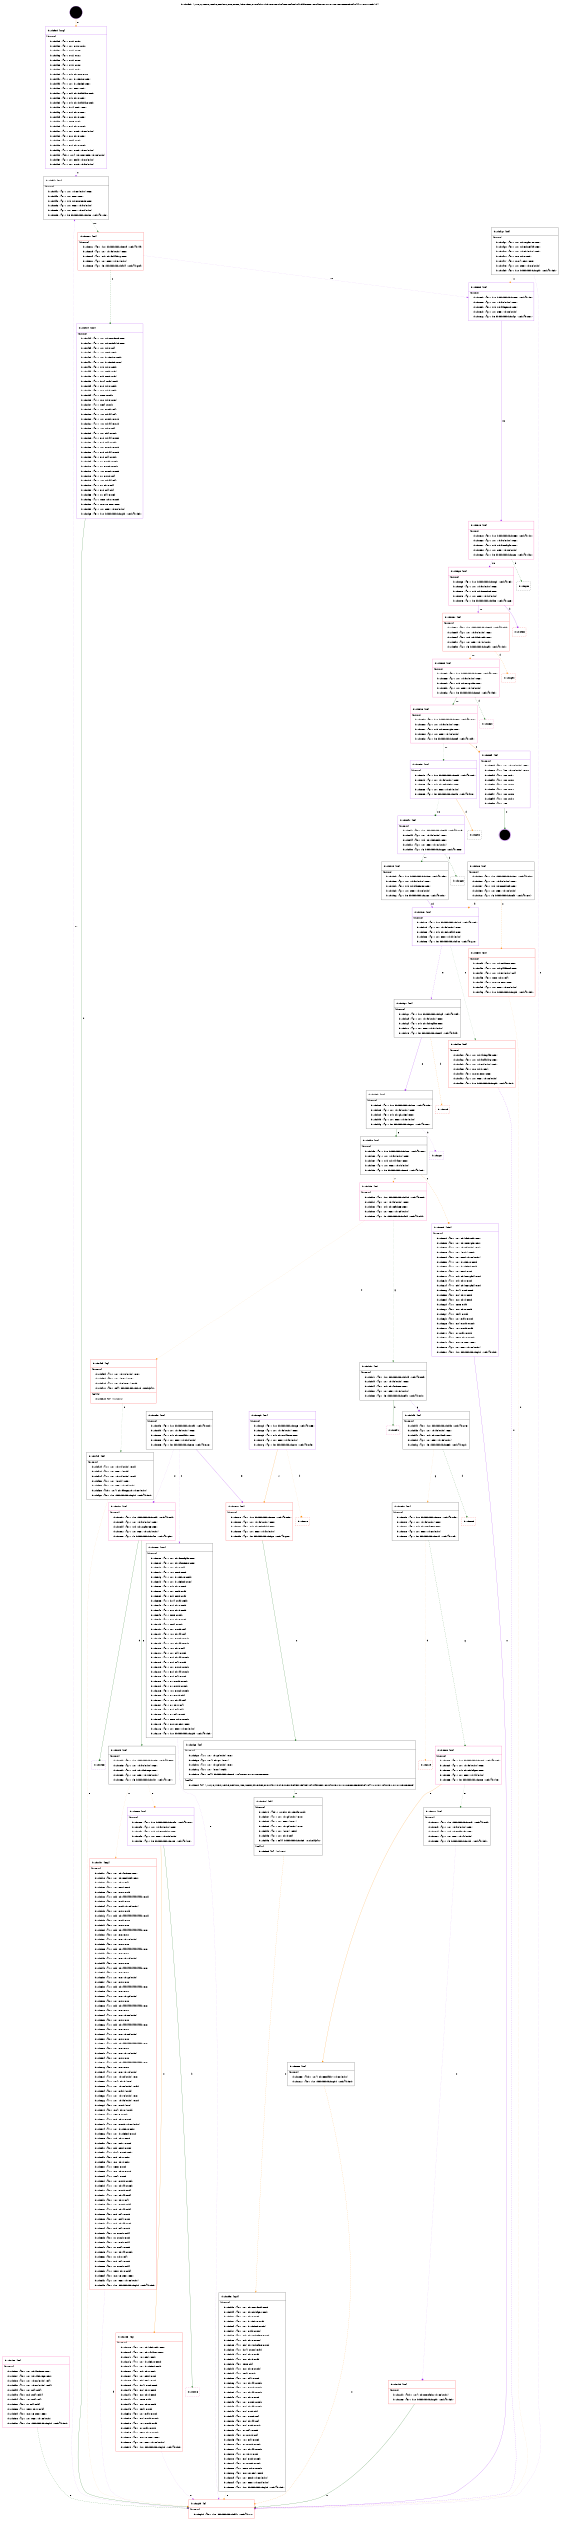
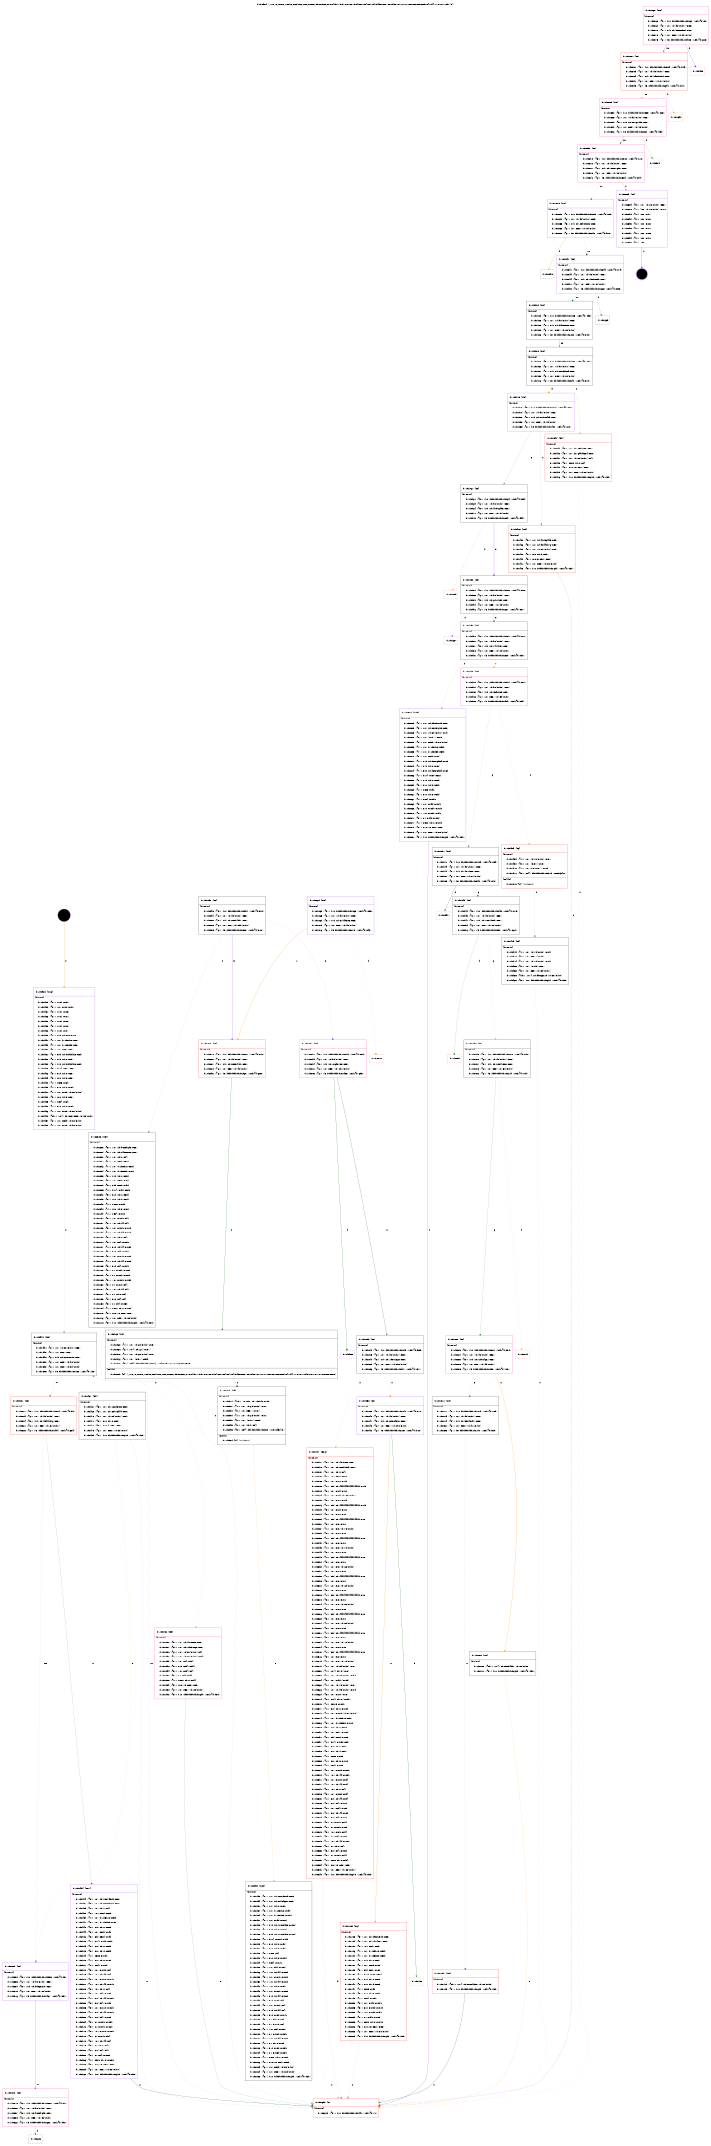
edge "0x401a4c [28]" -> "0x401a68 [28]": removed, label "12"
edge "0x401b10 [28]" -> "0x401b48 [28]": now "0x401b10 [28]" -> "0x401b2c [28]"
edge "0x4019f4 [32]" -> "0x401d82 [53]": added, label "1"
